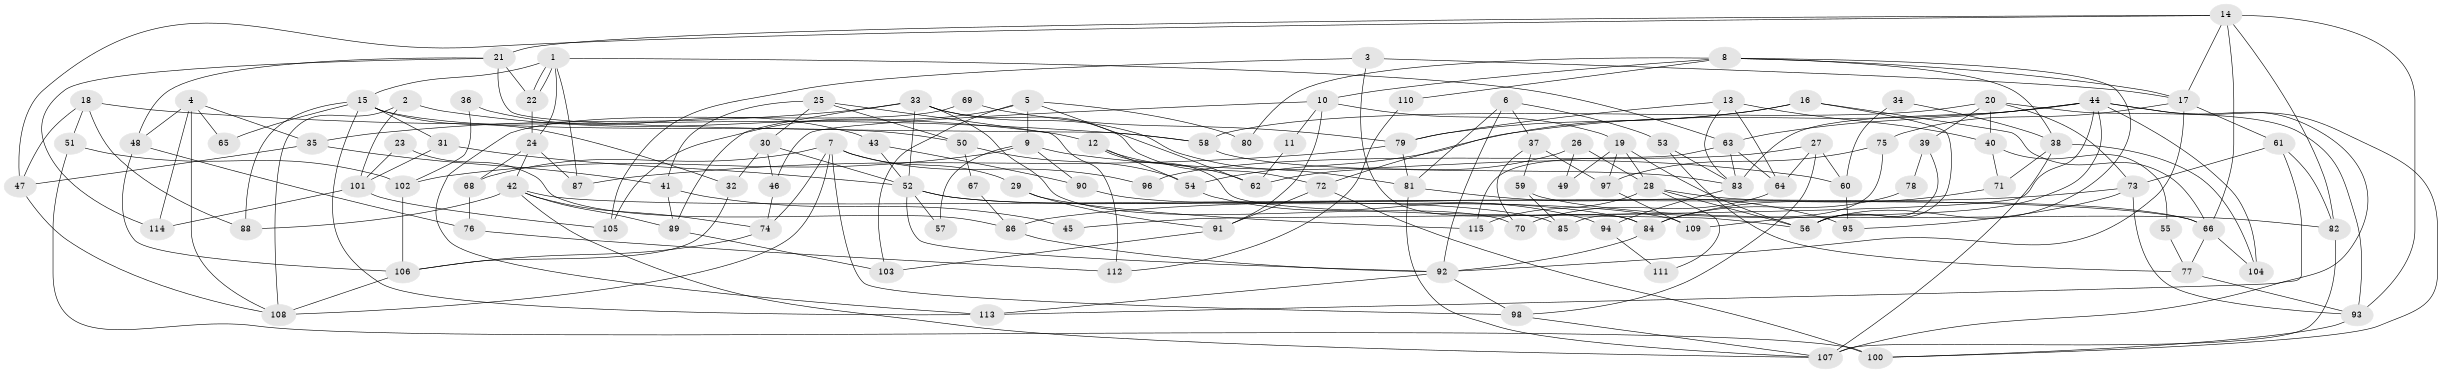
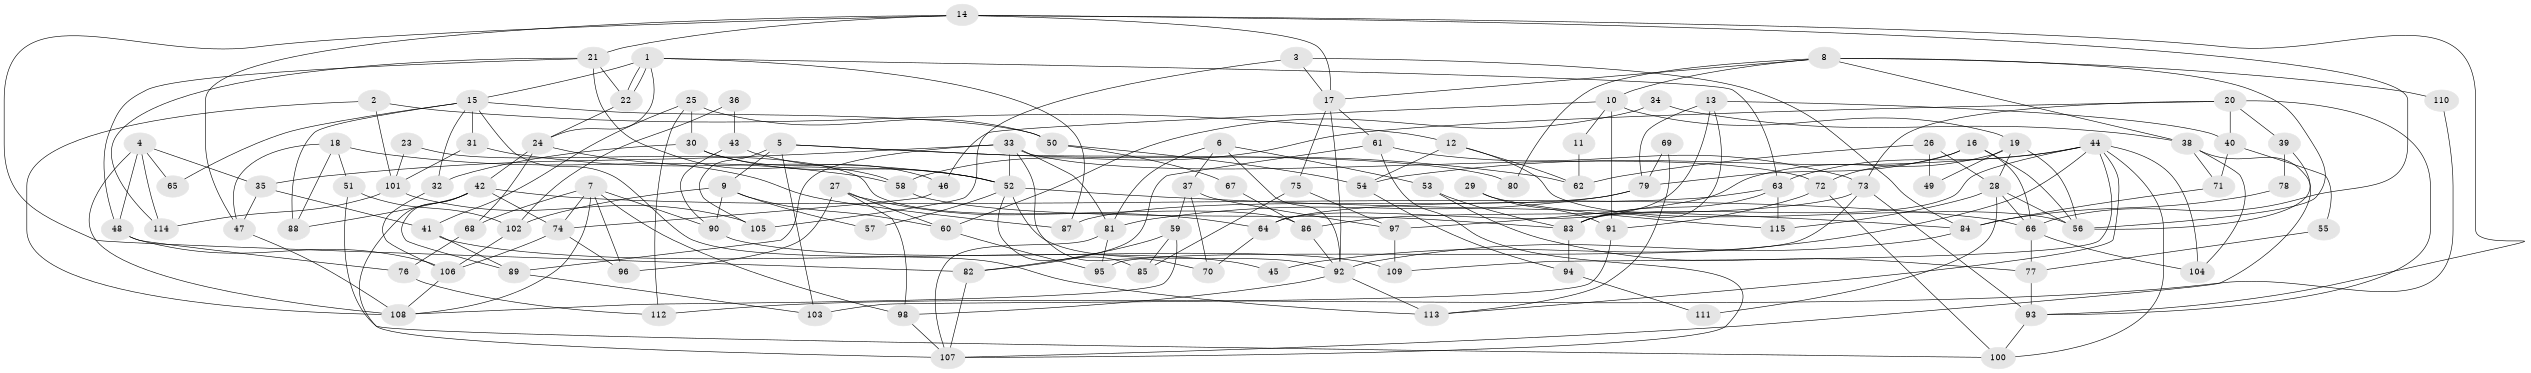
edge "7" -- "29": now "7" -- "90"
edge "74" -- "96": added
edge "59" -- "108": added
